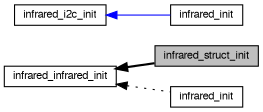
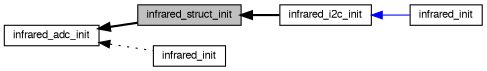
edge "infrared_i2c_init" -> "infrared_struct_init": added
node "infrared_infrared_init": label "infrared_infrared_init" -> "infrared_adc_init"
